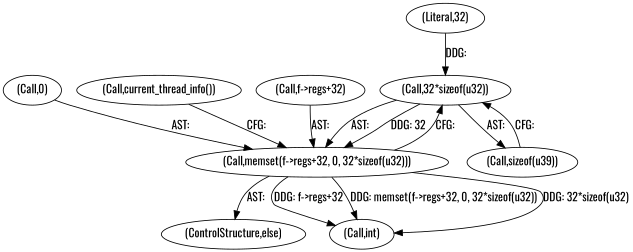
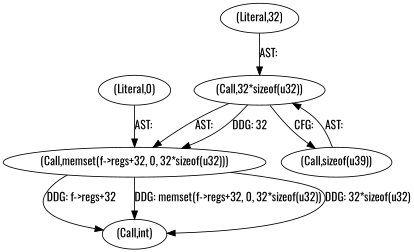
edge "(Literal,32)" -> "(Call,32*sizeof(u32))": label "DDG: " -> "AST: "
node "(Call,0)": label "(Call,0)" -> "(Literal,0)"
node "(Call,current_thread_info())": removed
node "(Call,f->regs+32)": removed
edge "(Call,32*sizeof(u32))" -> "(Call,sizeof(u39))": label "AST: " -> "CFG: "
edge "(Call,sizeof(u39))" -> "(Call,32*sizeof(u32))": label "CFG: " -> "AST: "
edge "(Call,memset(f->regs+32, 0, 32*sizeof(u32)))" -> "(Call,32*sizeof(u32))": removed, label "CFG:"
node "(ControlStructure,else)": removed
